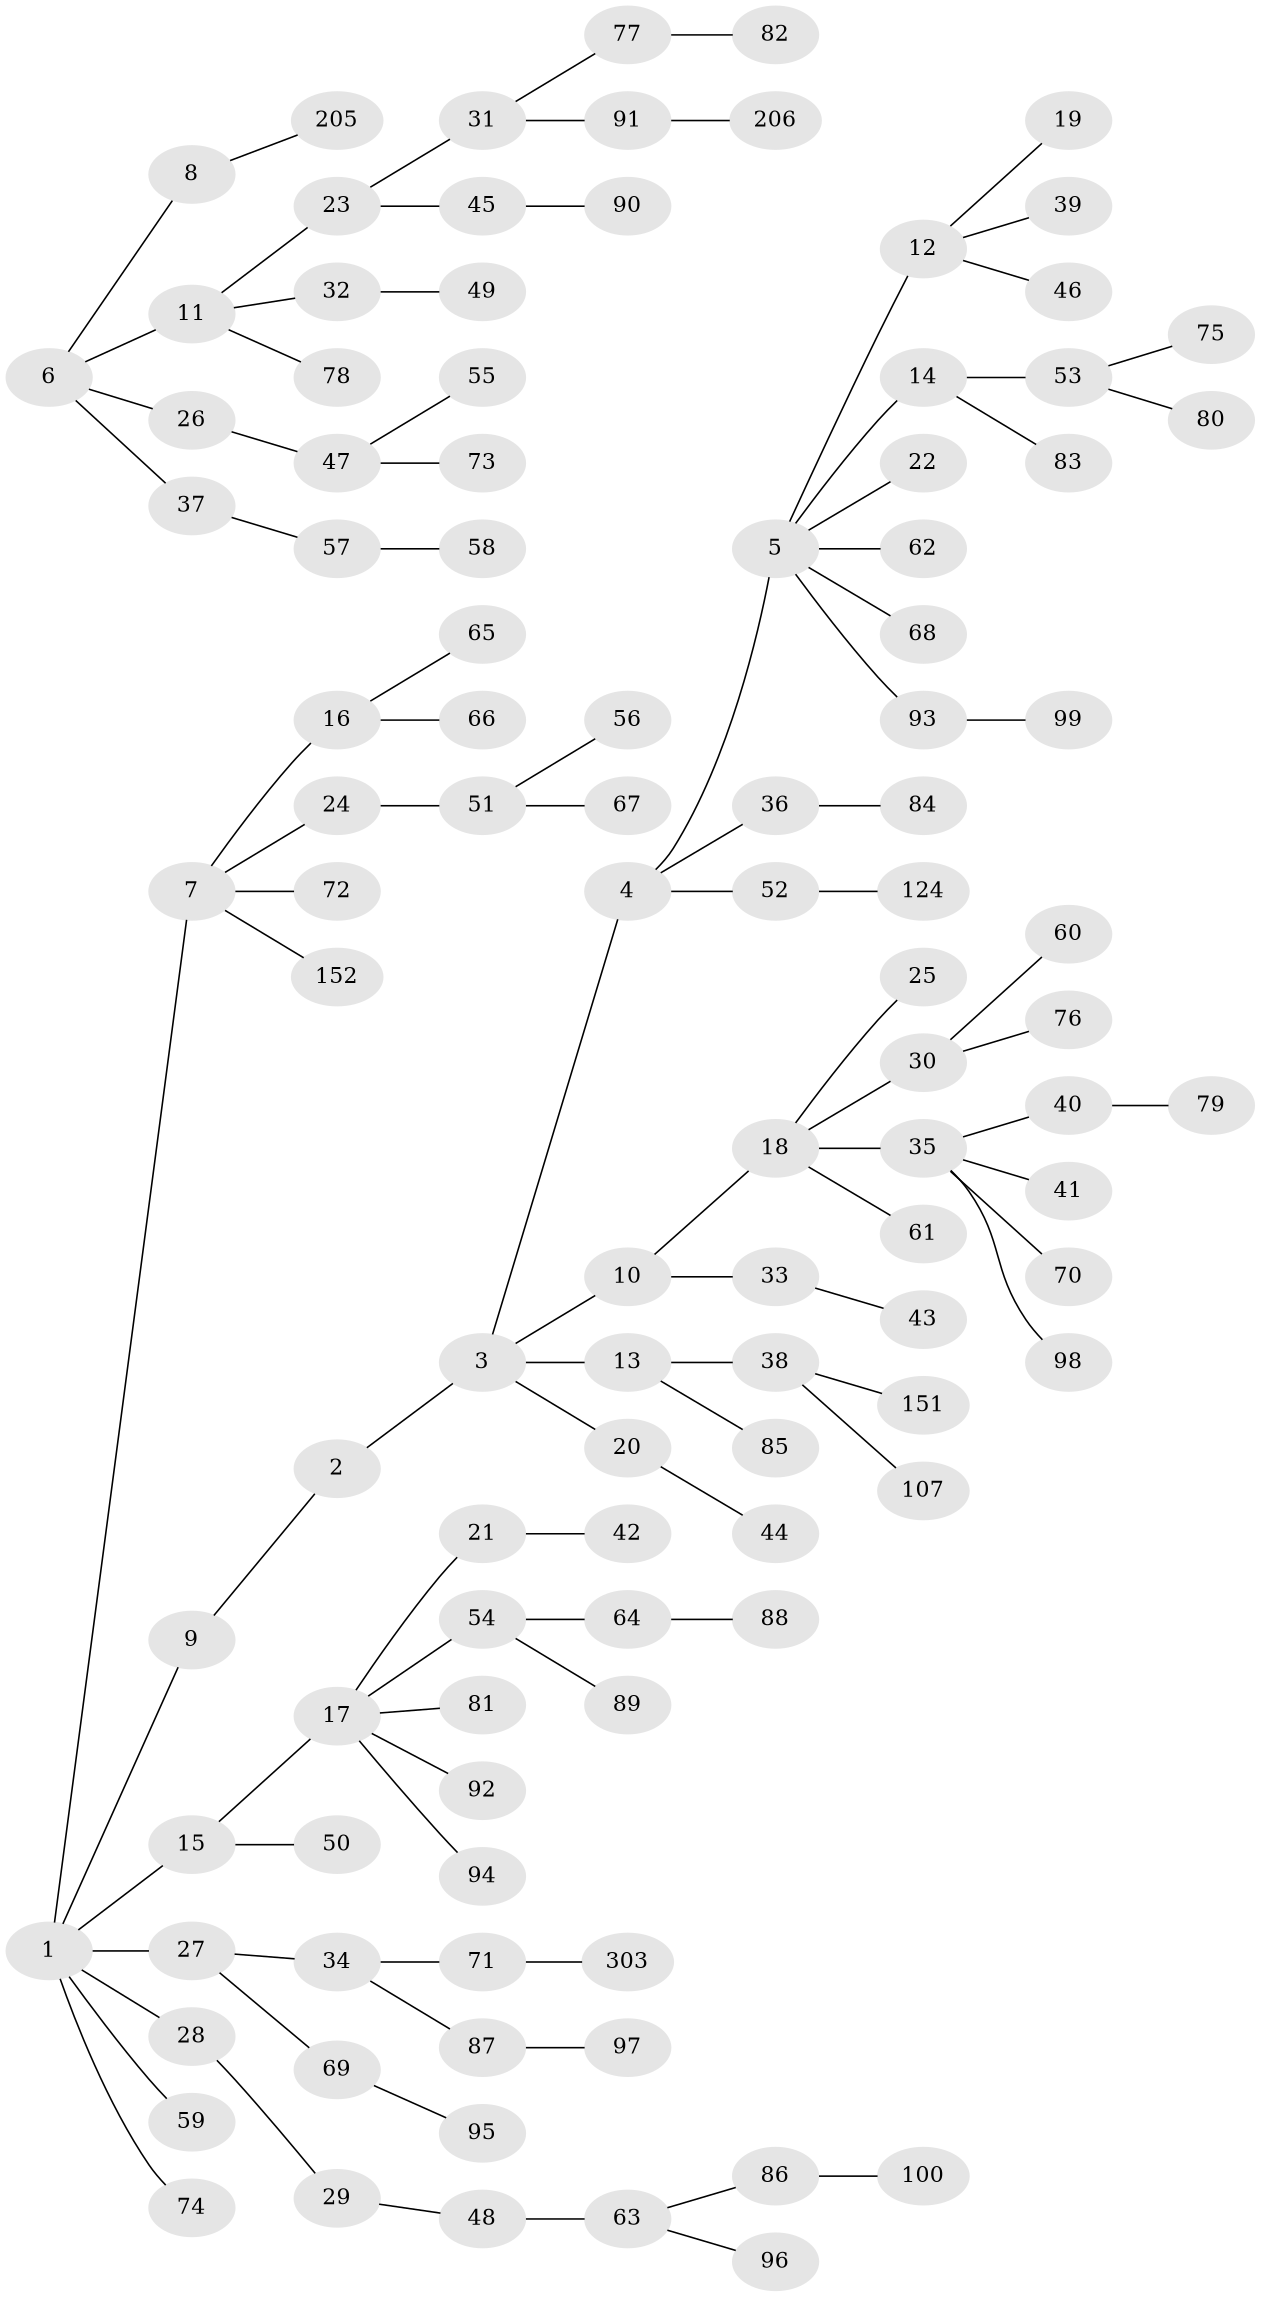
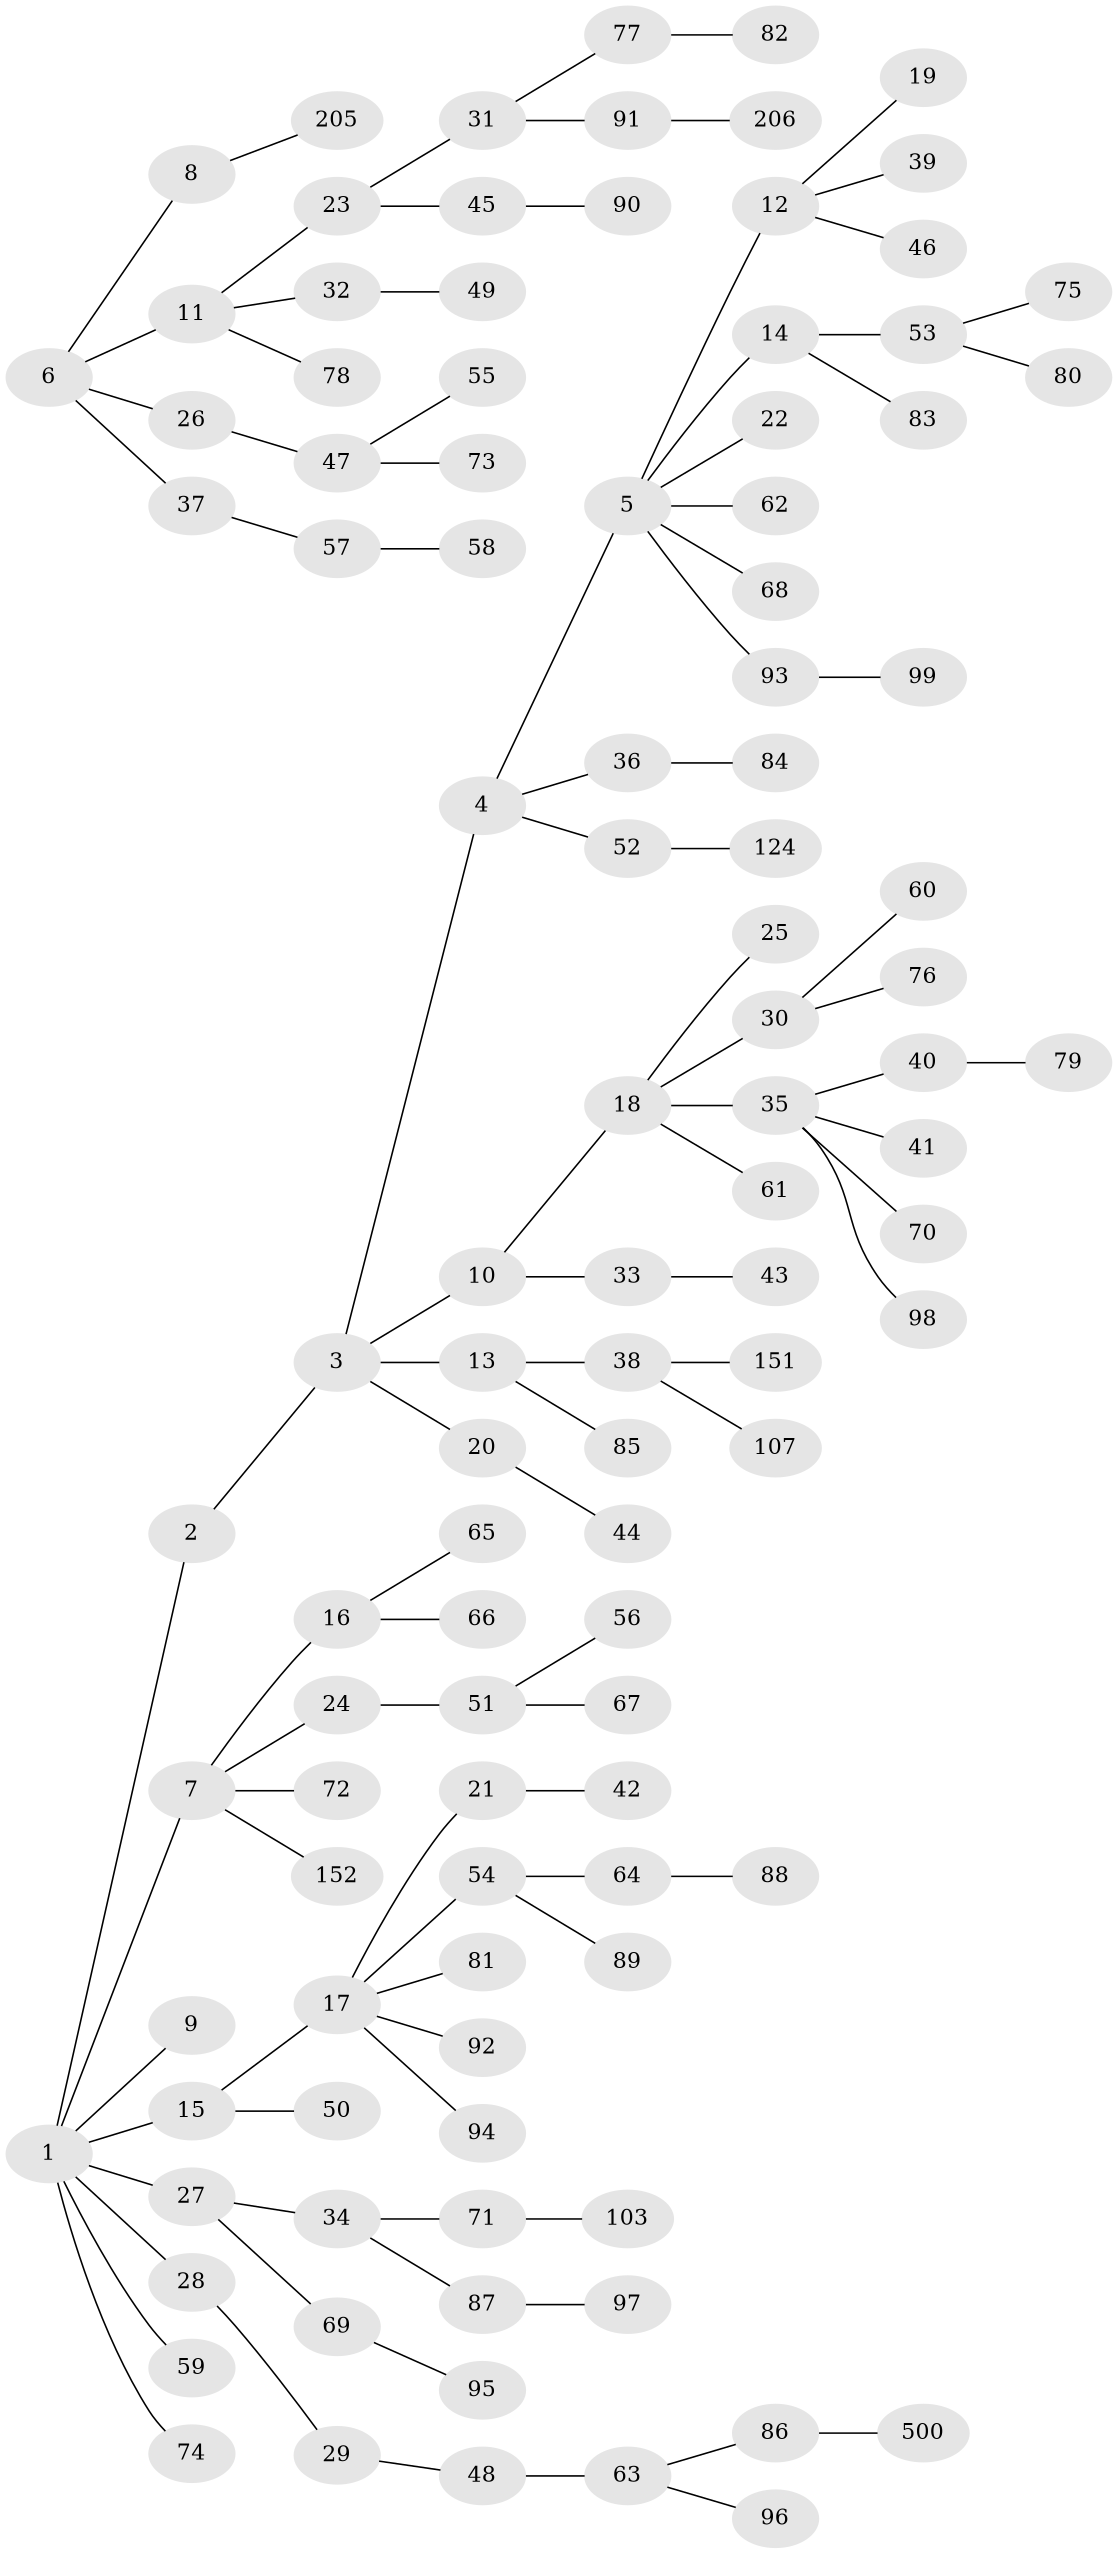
edge "2" -- "9": now "2" -- "1"
node "303": label "303" -> "103"
node "100": label "100" -> "500"
